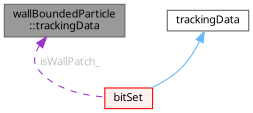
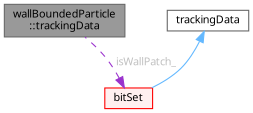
edge "bitSet" -> "wallBoundedParticle ::trackingData": reversed
